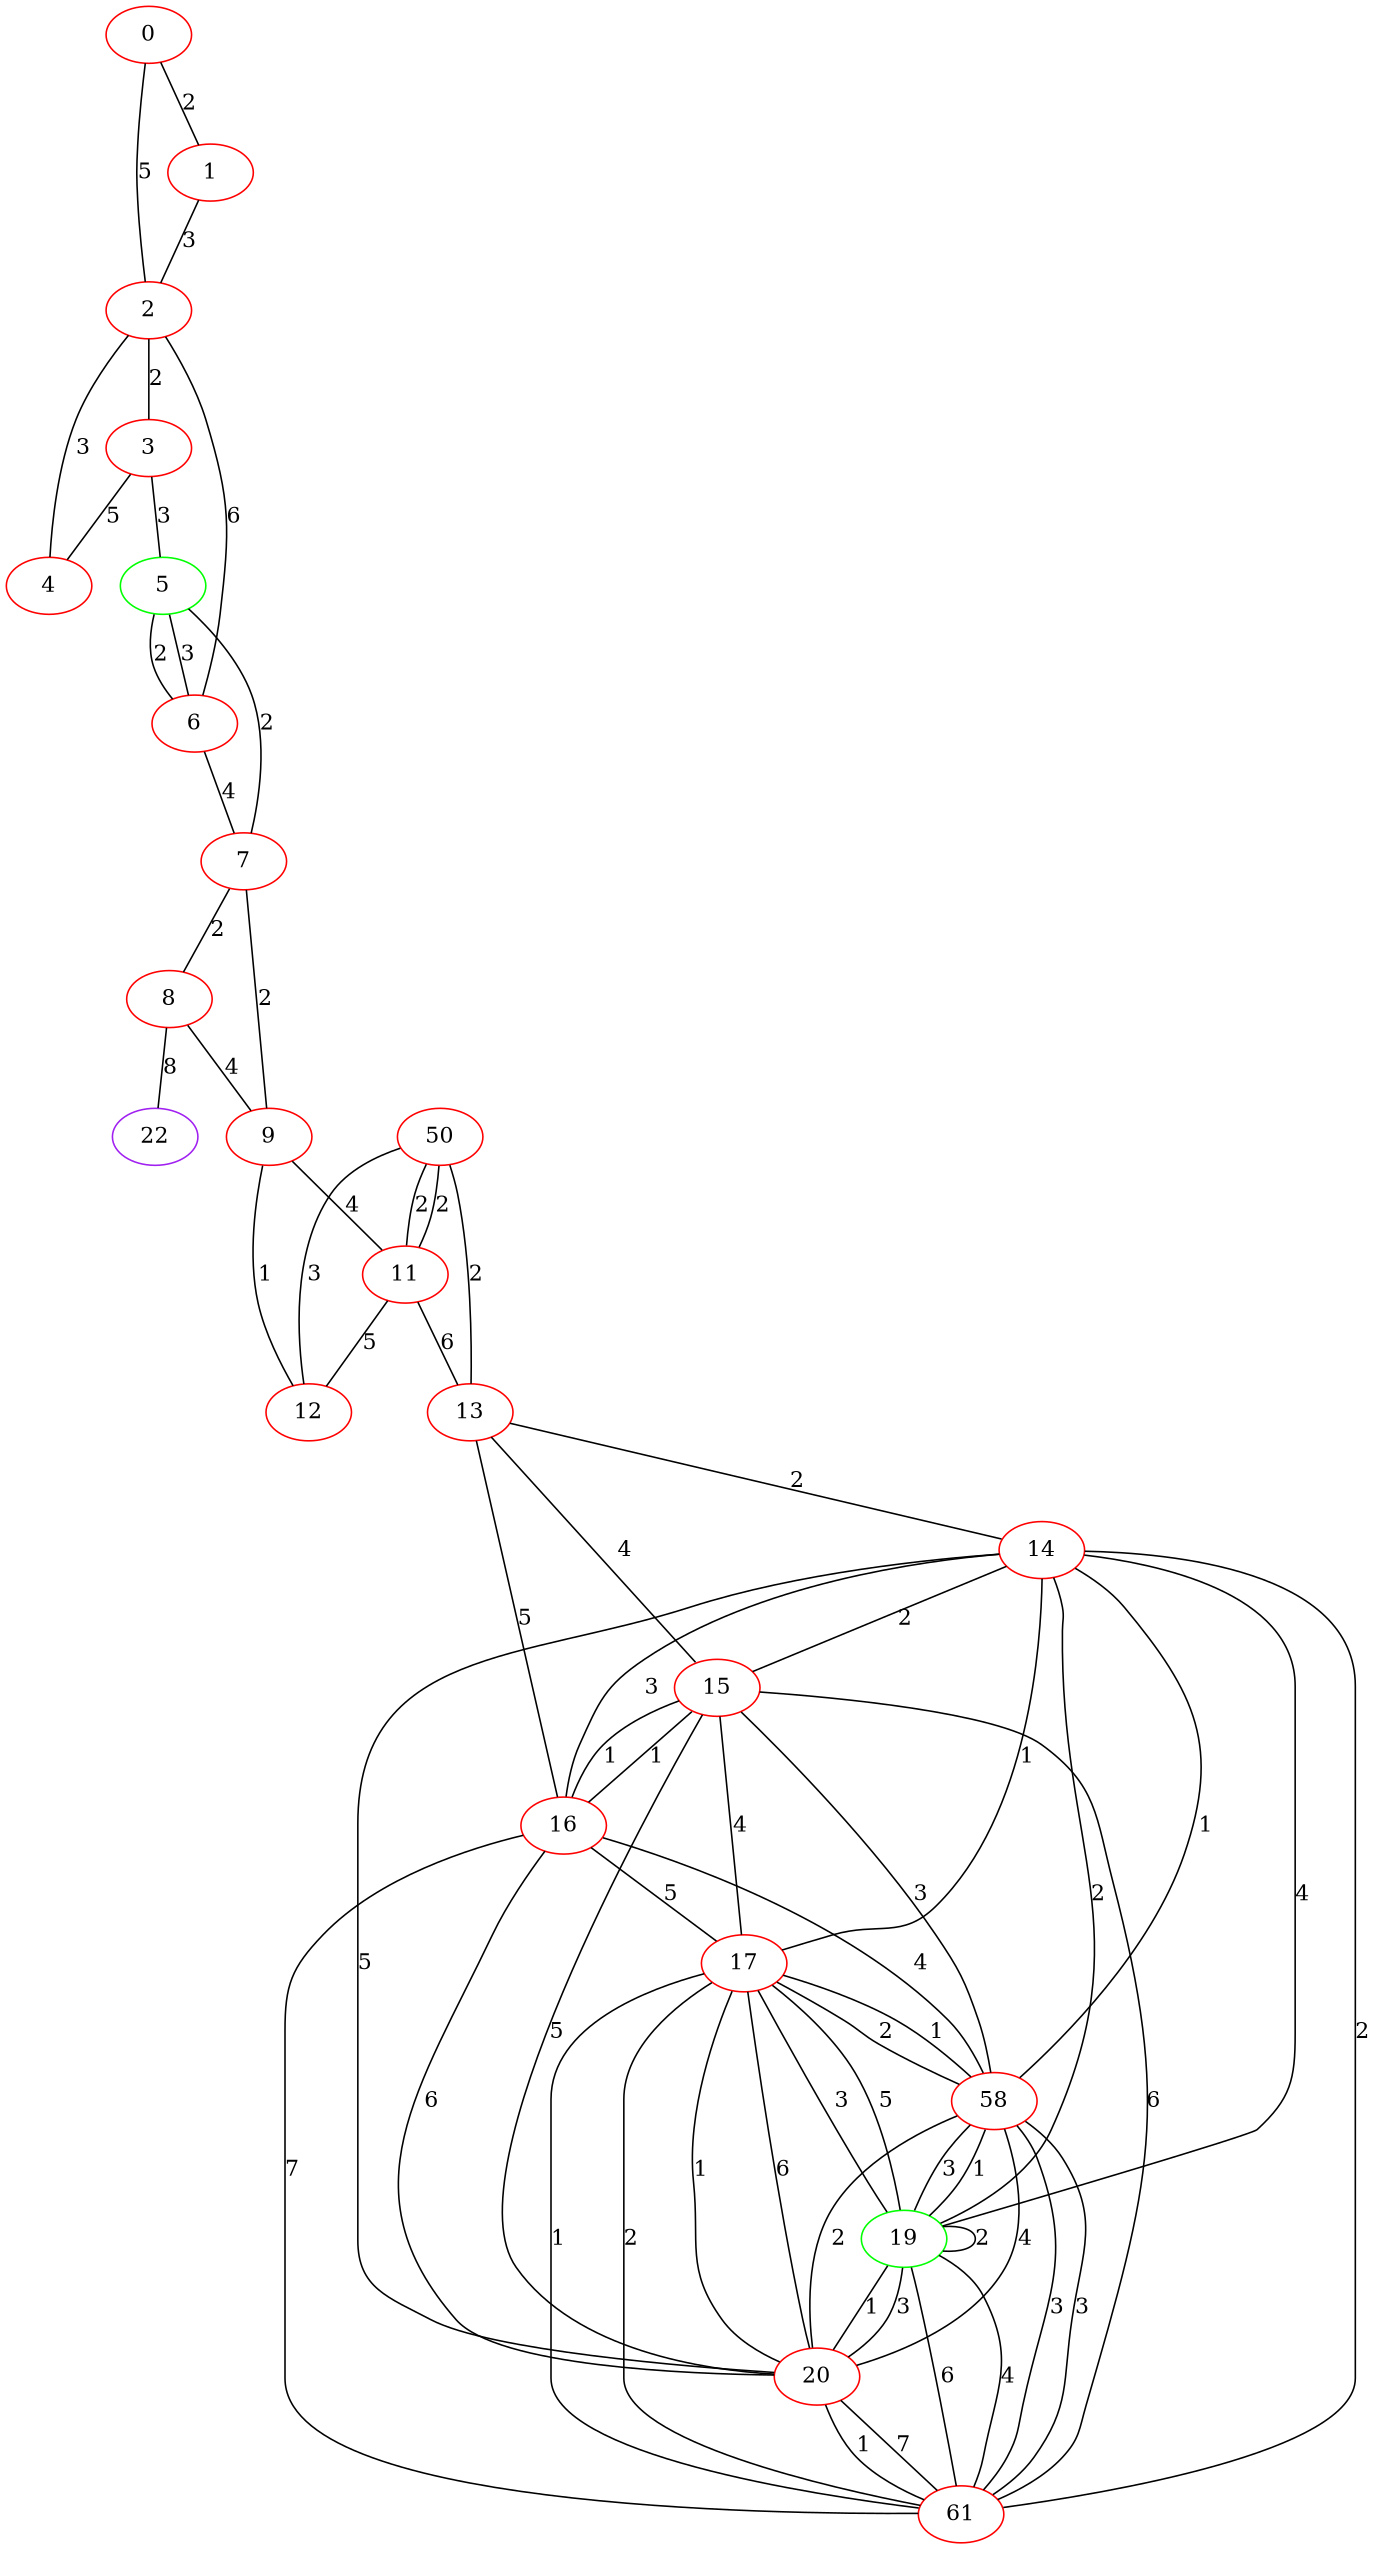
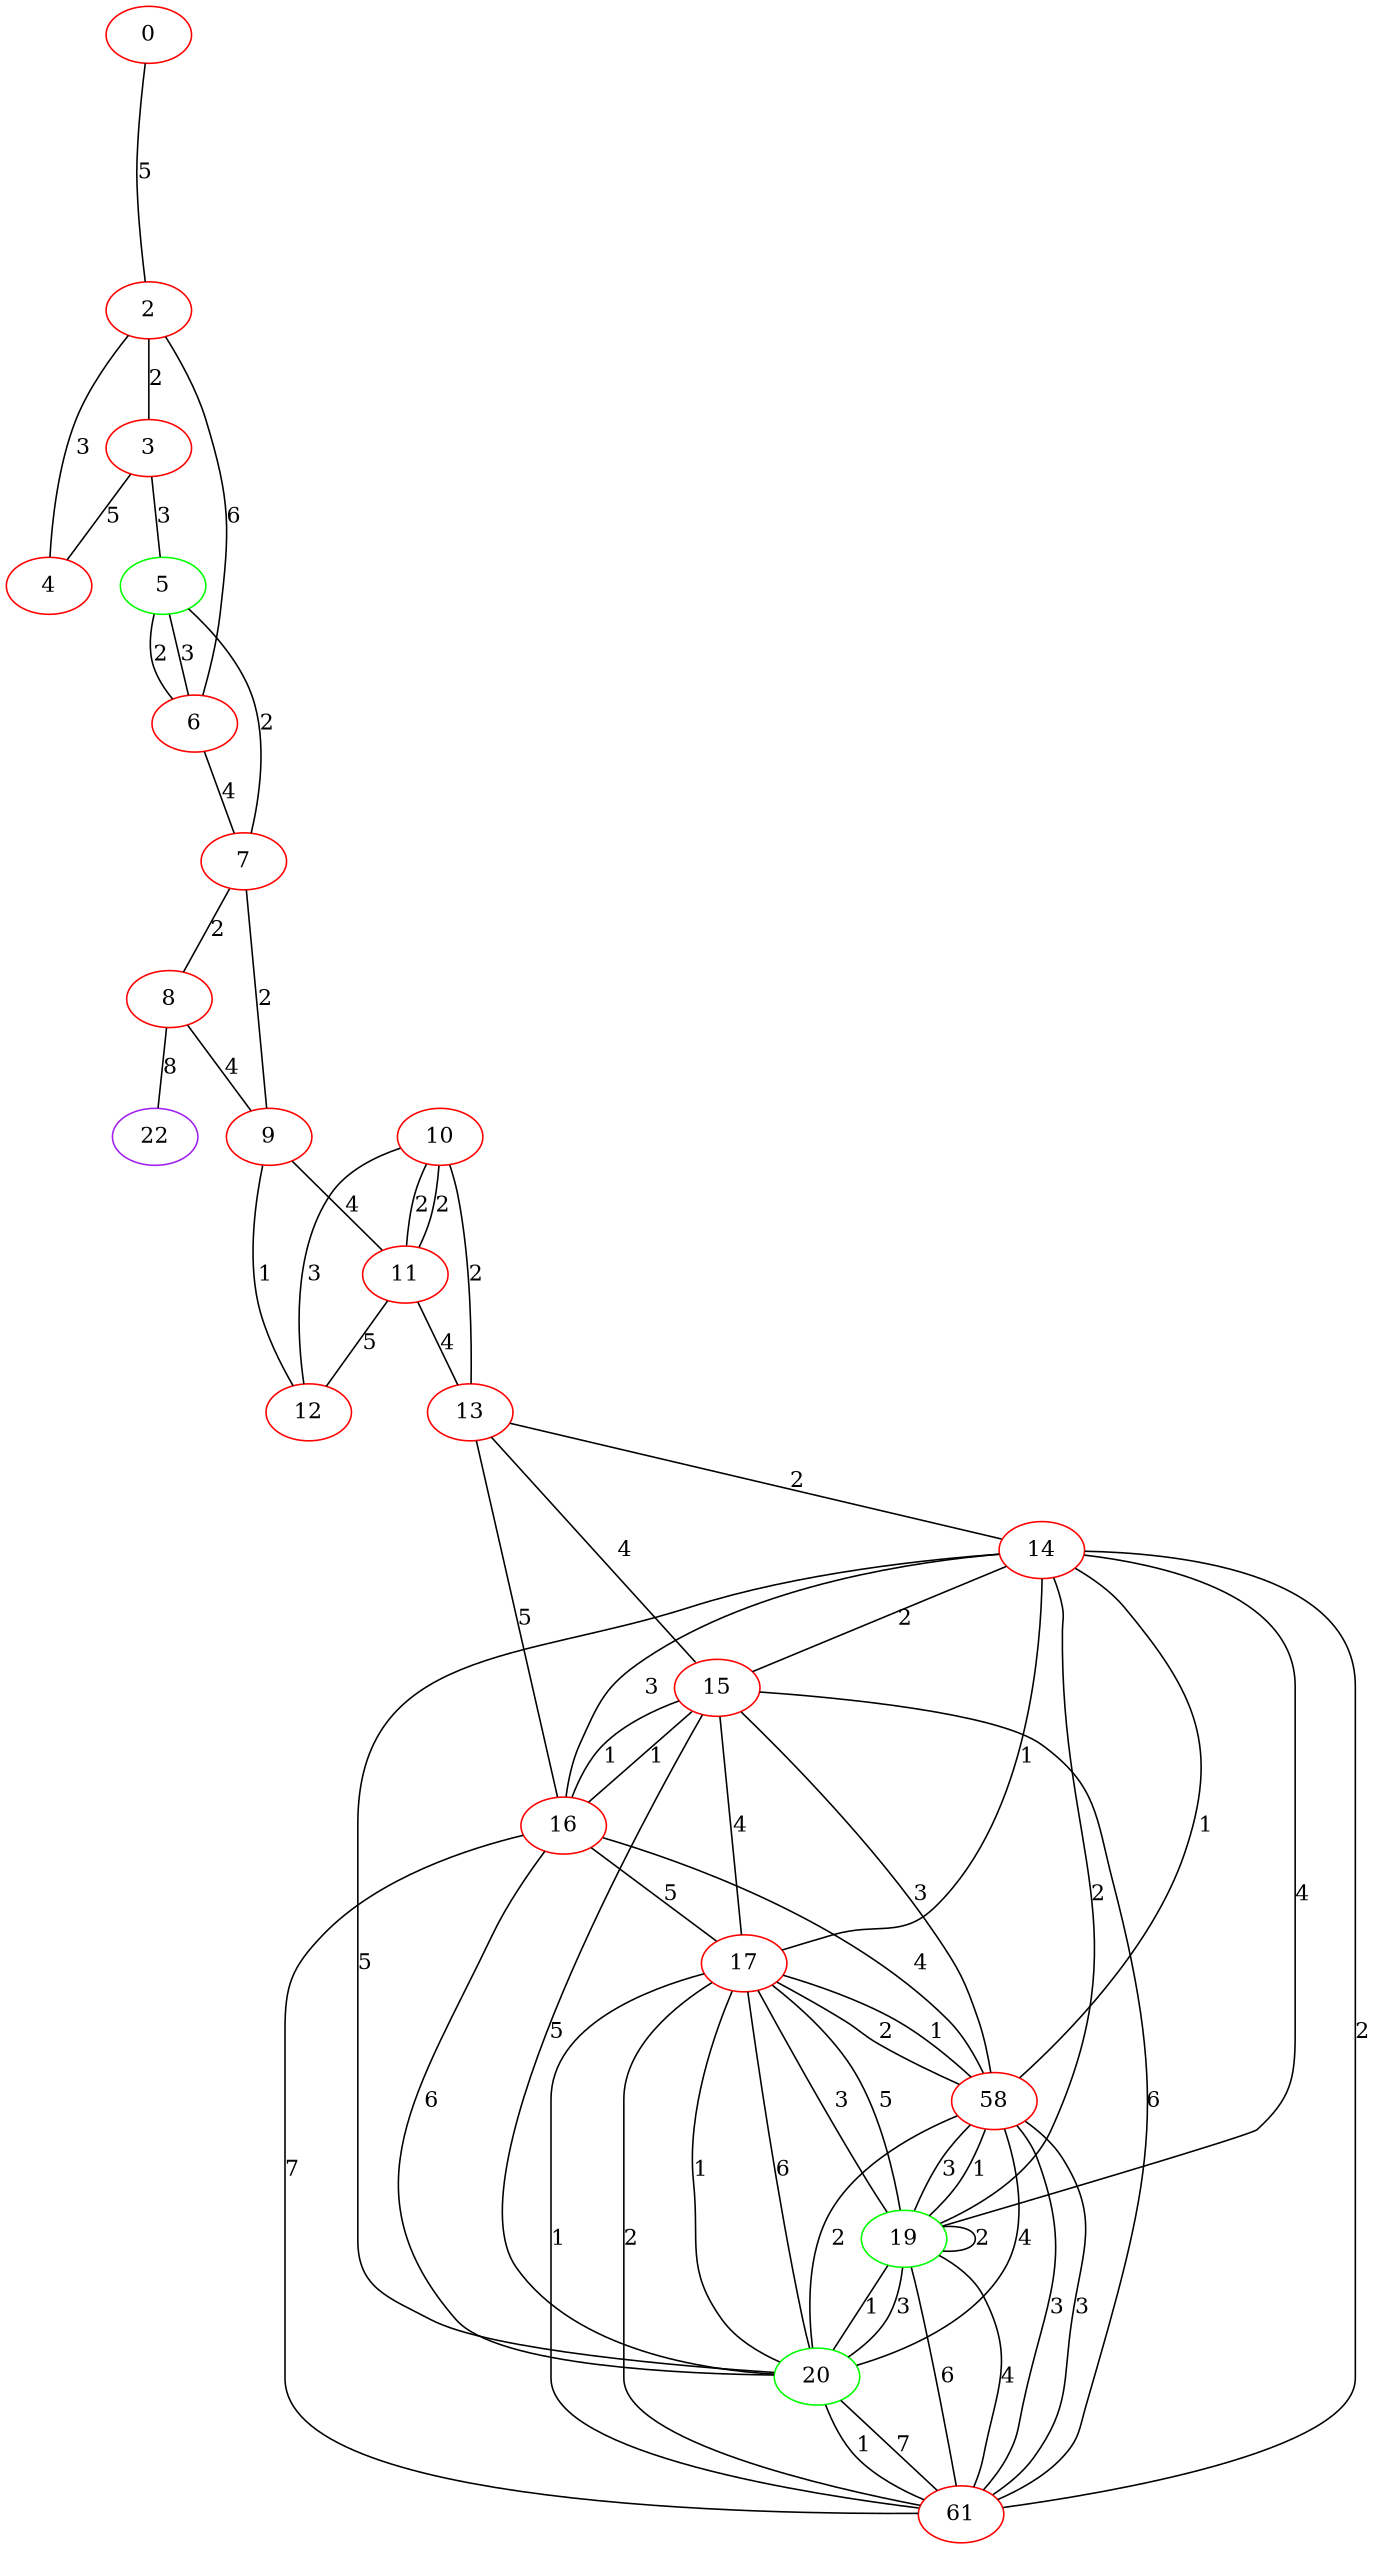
node "1": removed
node "50": label "50" -> "10"
edge "11" -- "13": label "6" -> "4"
node "20": color red -> green
